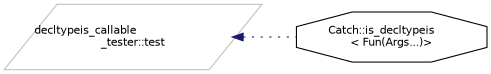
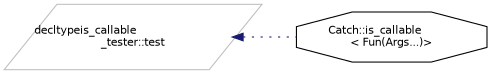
node "Catch::is_decltypeis < Fun(Args...)>": label "Catch::is_decltypeis < Fun(Args...)>" -> "Catch::is_callable < Fun(Args...)>"
